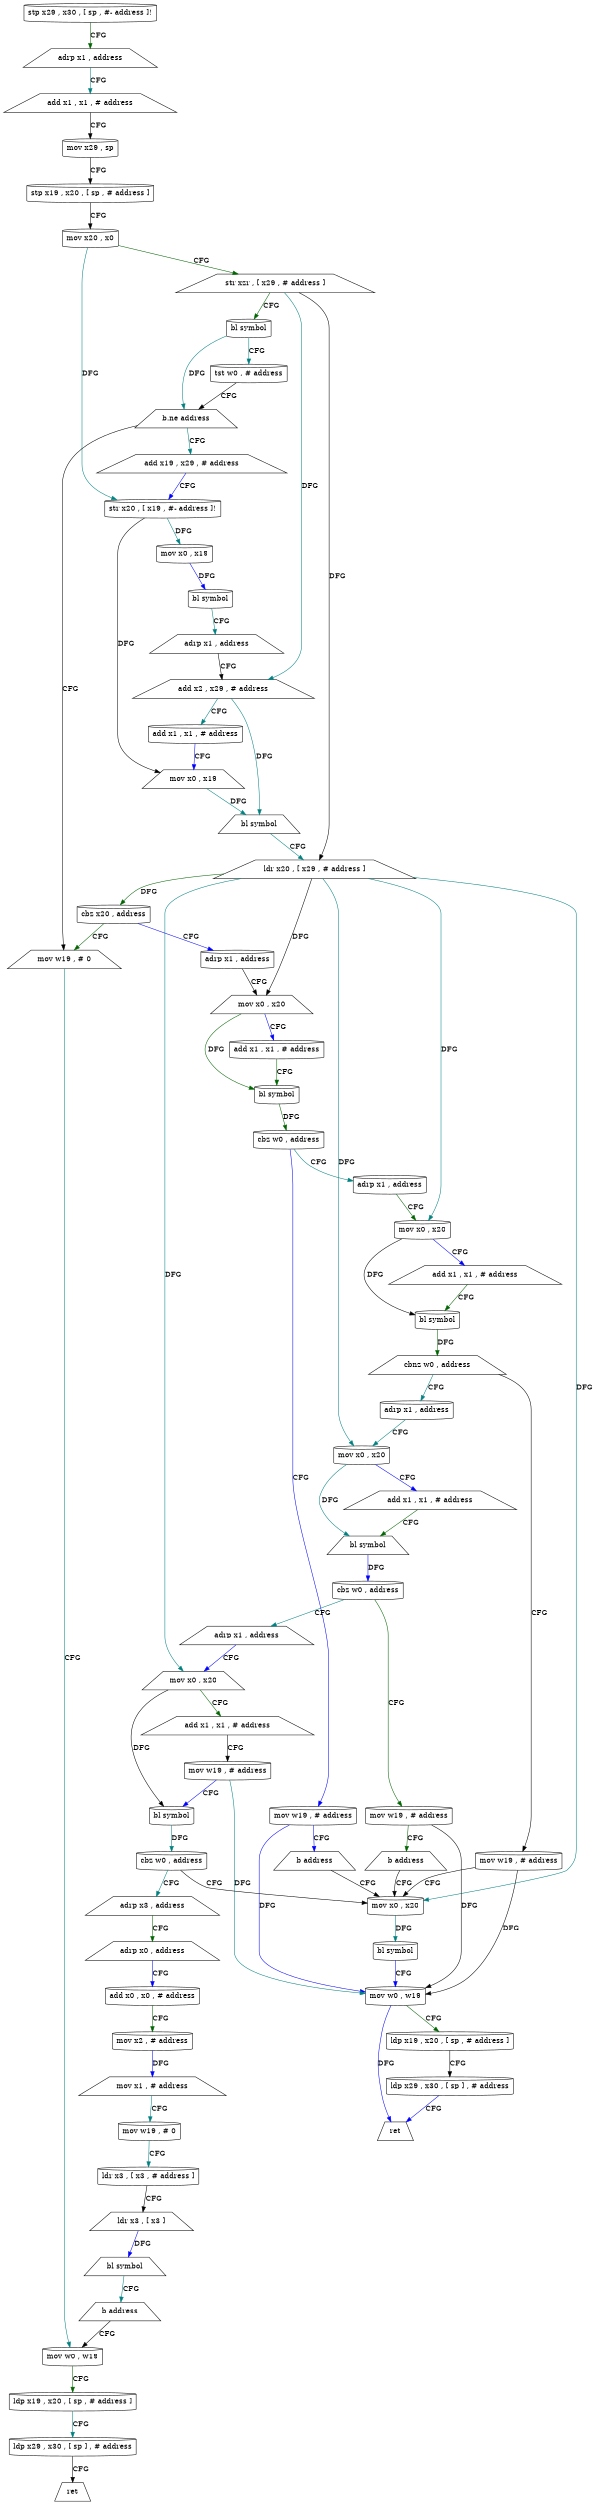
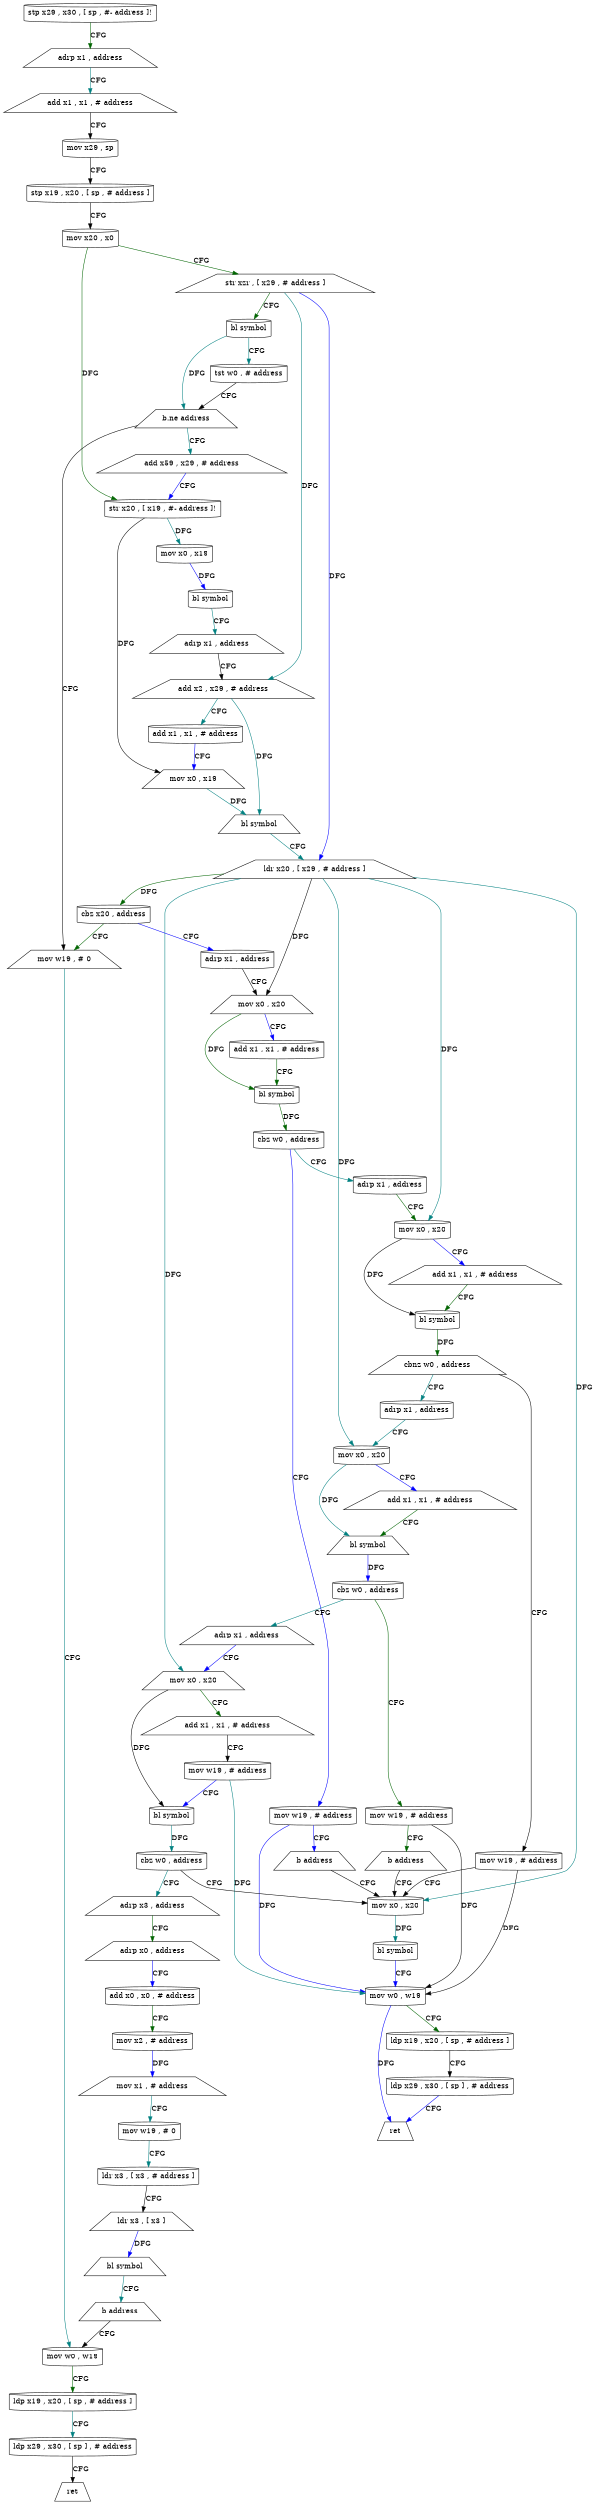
edge "mov x20 , x0" -> "str x20 , [ x19 , #- address ]!": color teal -> darkgreen
node "add x19 , x29 , # address": label "add x19 , x29 , # address" -> "add x59 , x29 , # address"
edge "str xzr , [ x29 , # address ]" -> "ldr x20 , [ x29 , # address ]": color black -> blue
